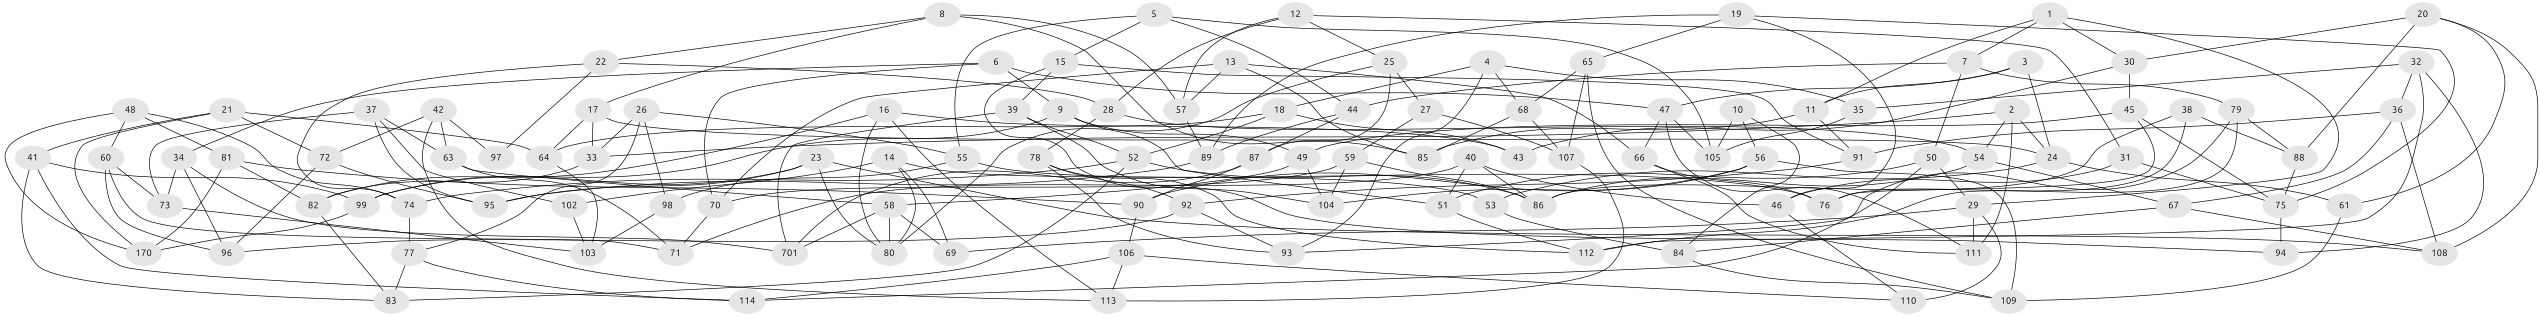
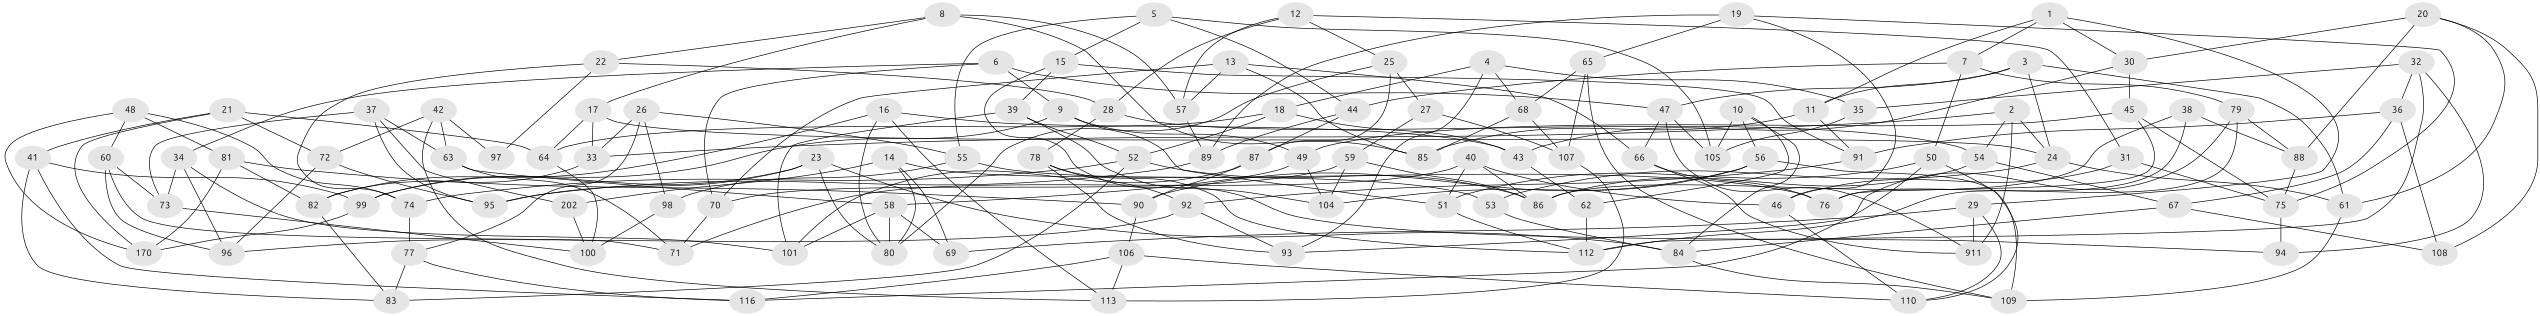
edge "3" -- "61": added
edge "50" -- "29": now "50" -- "110"
node "102": label "102" -> "202"
node "62": added
edge "23" -- "108": now "23" -- "84"
node "103": label "103" -> "100"
node "701": label "701" -> "101"
node "111": label "111" -> "911"
node "114": label "114" -> "116"
